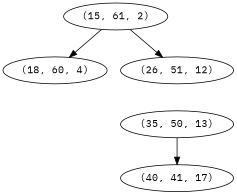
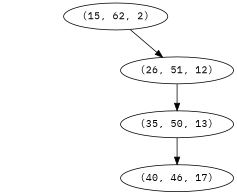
node "(15, 61, 2)": label "(15, 61, 2)" -> "(15, 62, 2)"
node "(18, 60, 4)": removed
edge "(26, 51, 12)" -> "(35, 50, 13)": added
node "(40, 41, 17)": label "(40, 41, 17)" -> "(40, 46, 17)"
